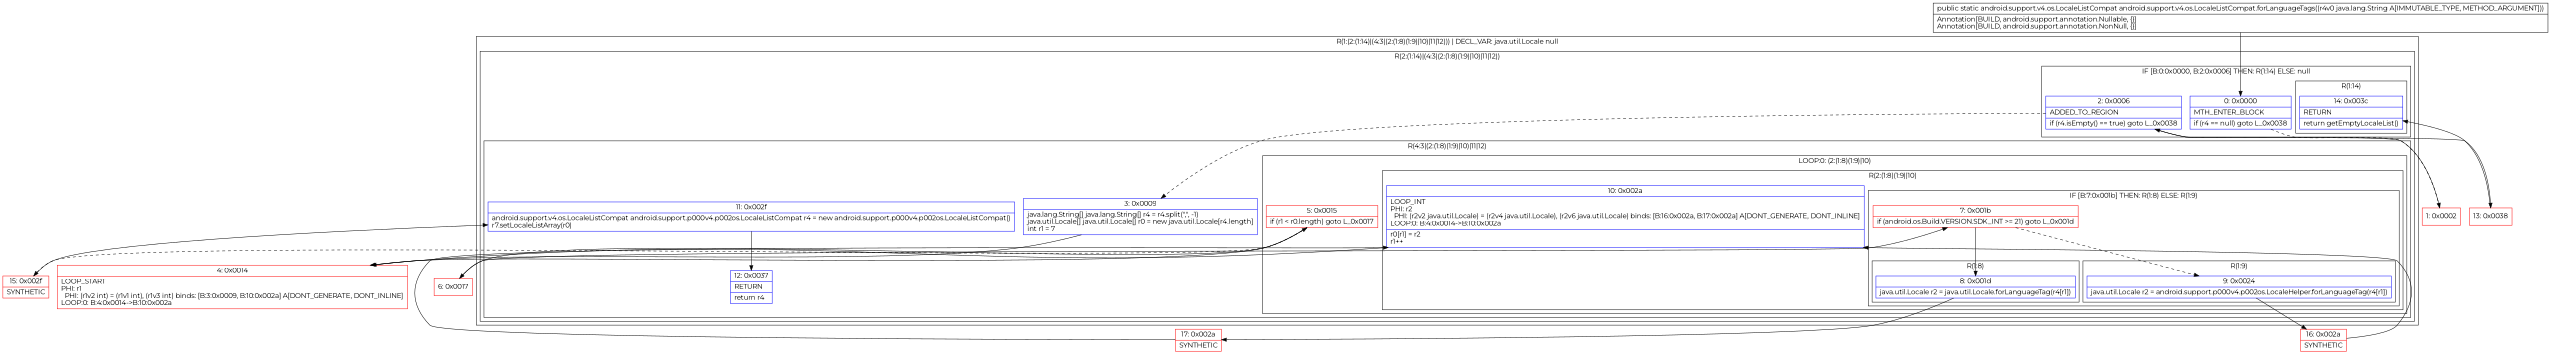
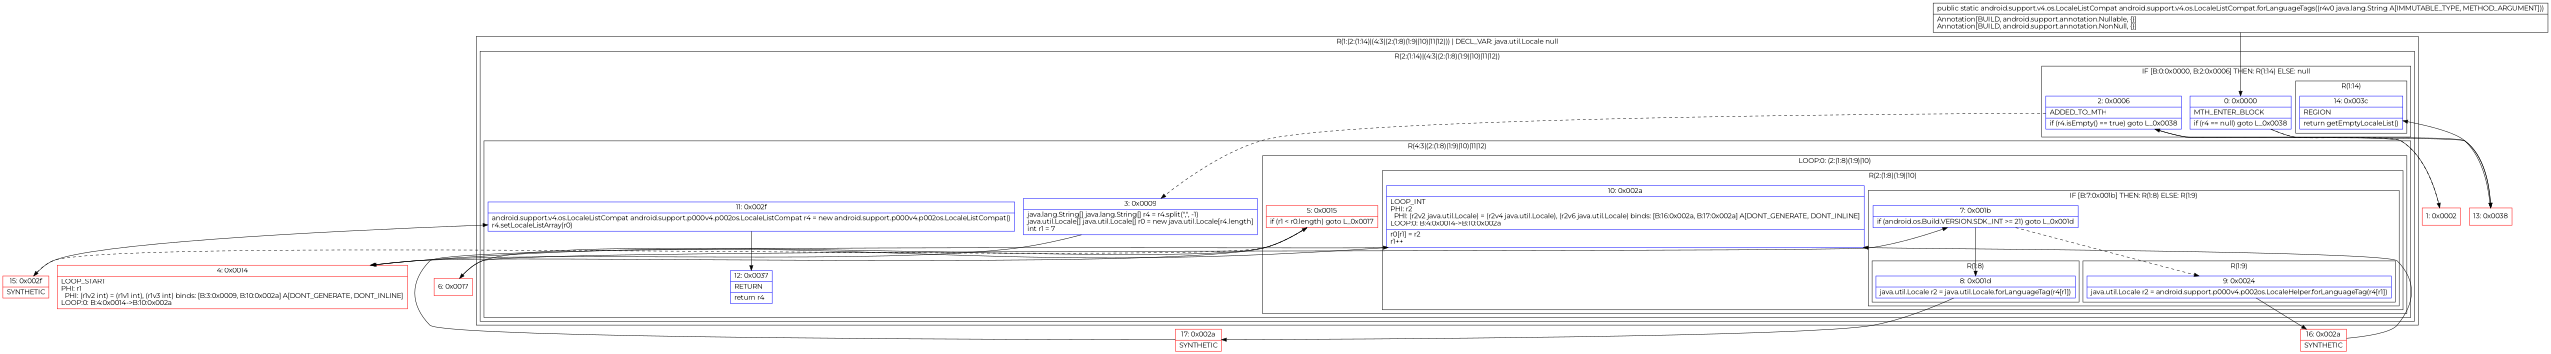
node "2: 0x0006": text "ADDED_TO_REGION" -> "ADDED_TO_MTH"
node "14: 0x003c": text "RETURN" -> "REGION"
edge "0: 0x0000" -> "13: 0x0038": added
node "7: 0x001b": color red -> blue
node "11: 0x002f": text "r7.setLocaleListArray(r0)" -> "r4.setLocaleListArray(r0)"
